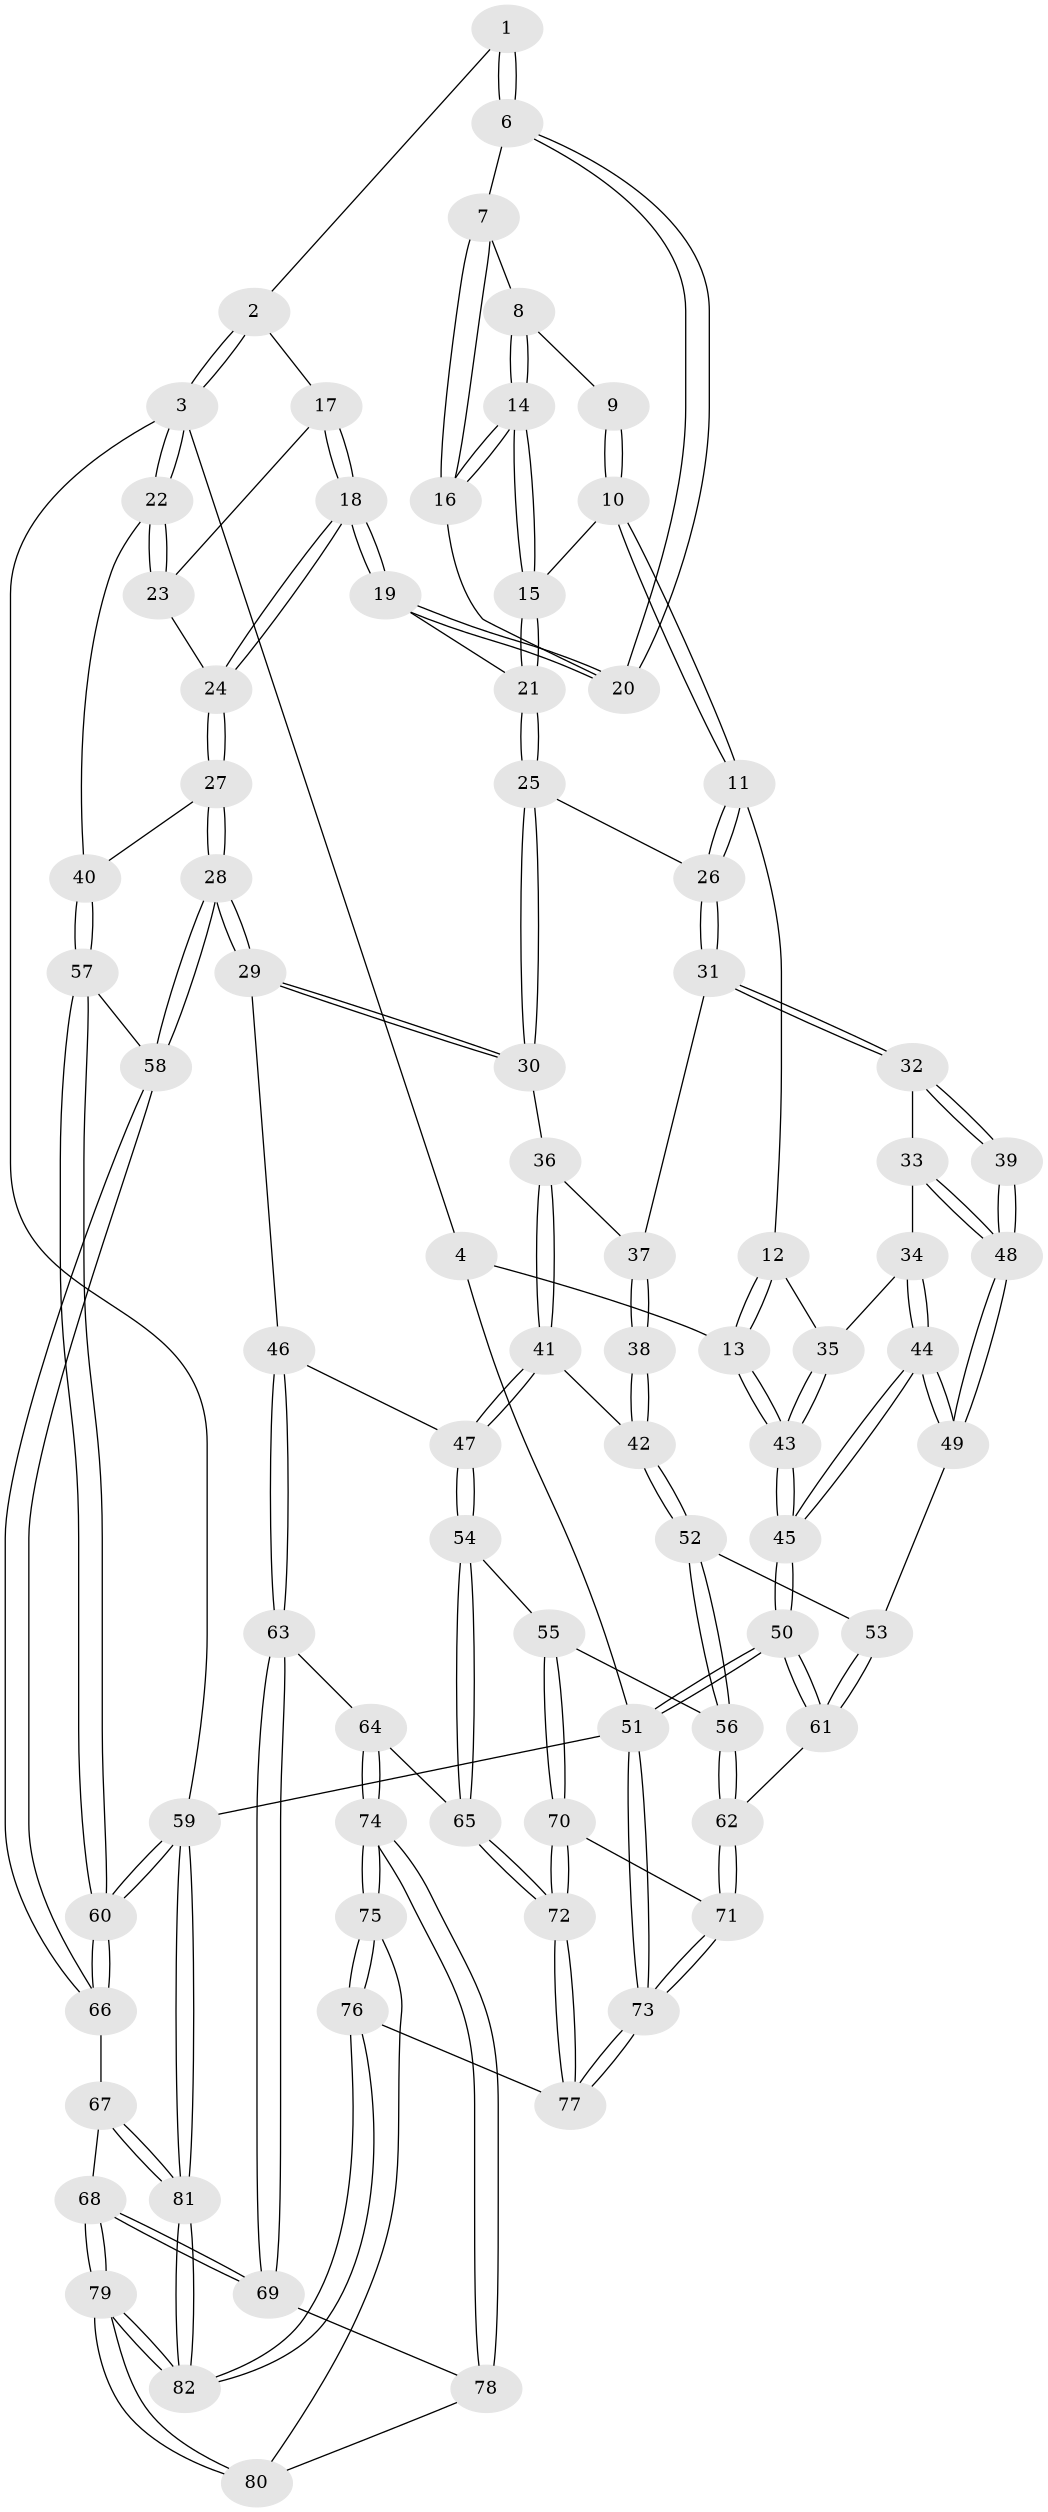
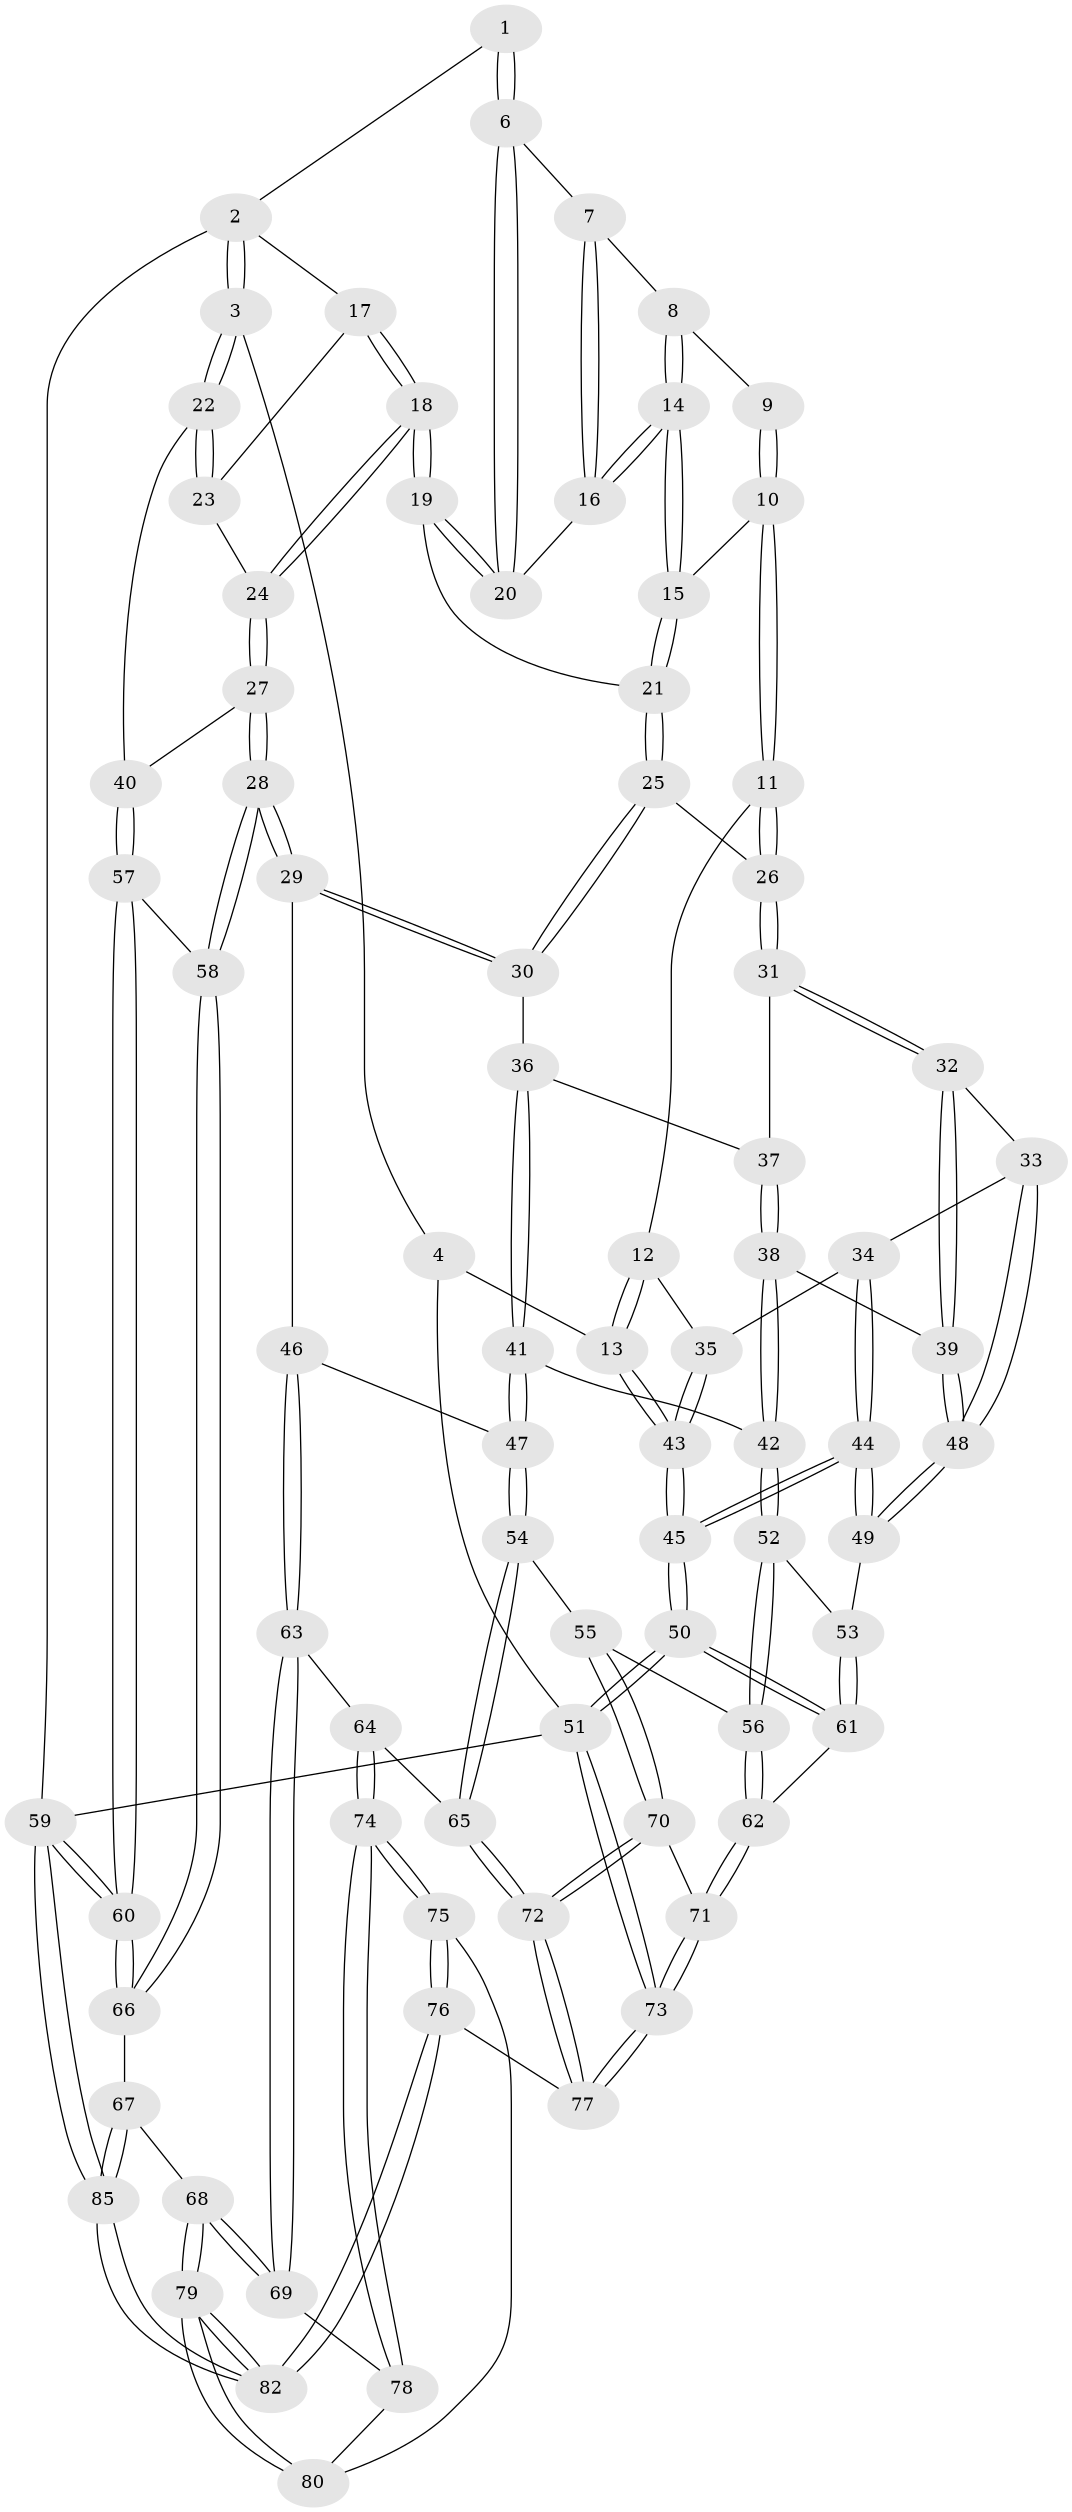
edge "3" -- "59": now "2" -- "59"
edge "38" -- "39": added
node "81": label "81" -> "85"
